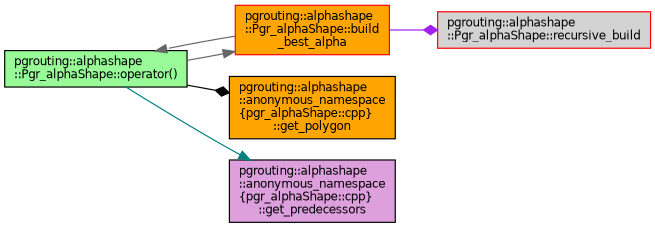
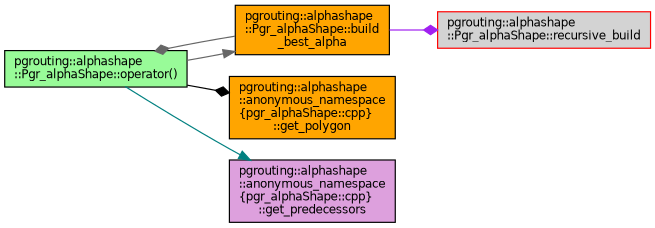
node "pgrouting::alphashape ::Pgr_alphaShape::build _best_alpha": color red -> black
edge "pgrouting::alphashape ::Pgr_alphaShape::build _best_alpha" -> "pgrouting::alphashape ::Pgr_alphaShape::operator()": arrowhead normal -> diamond
